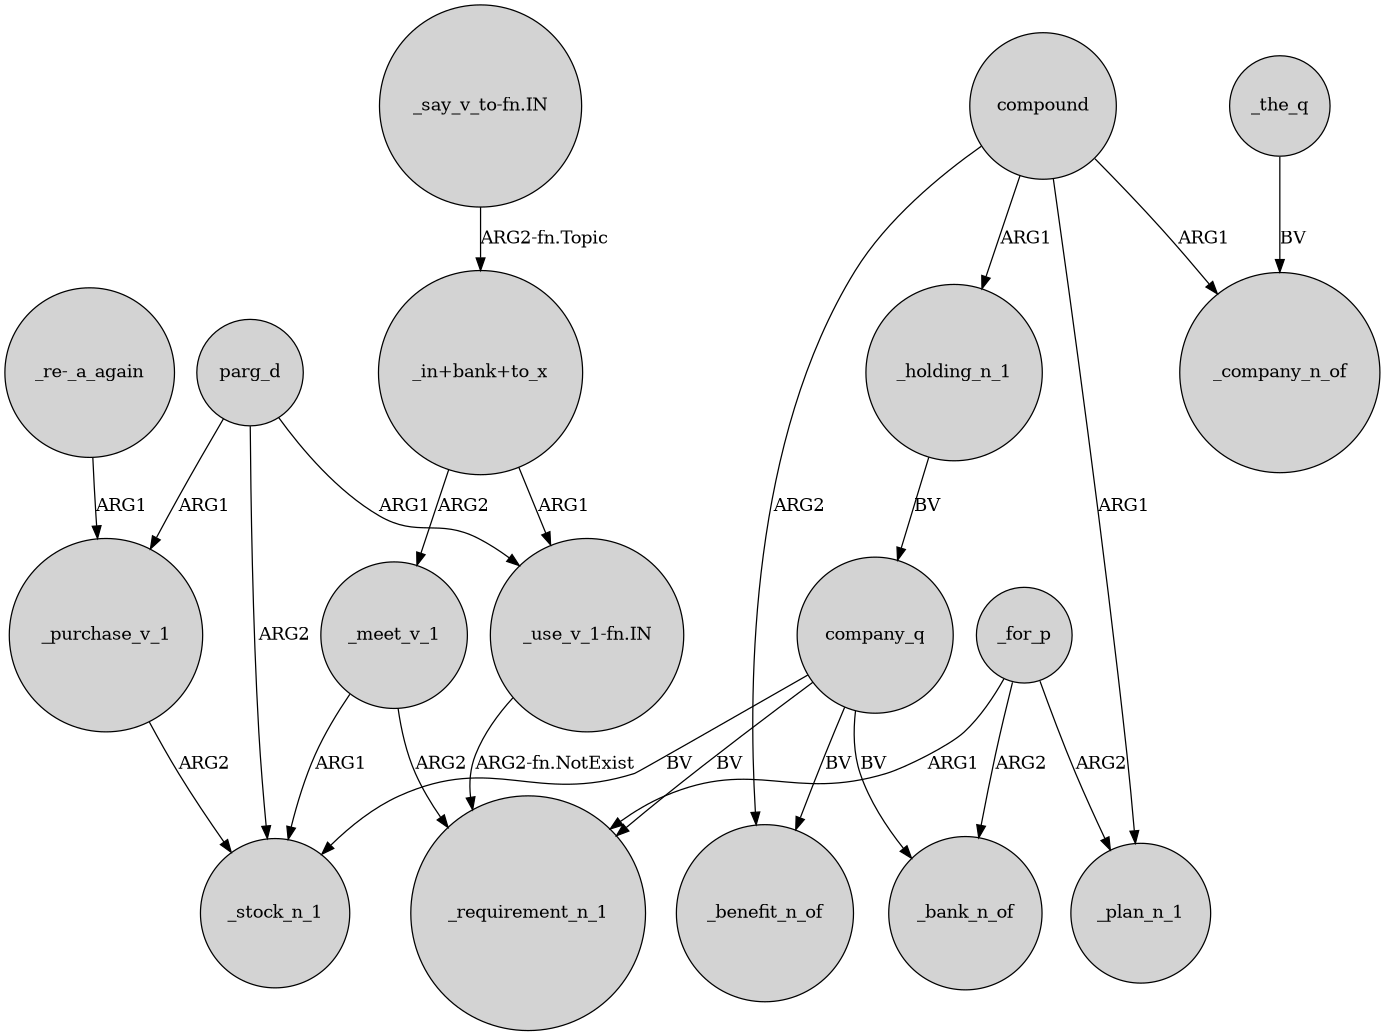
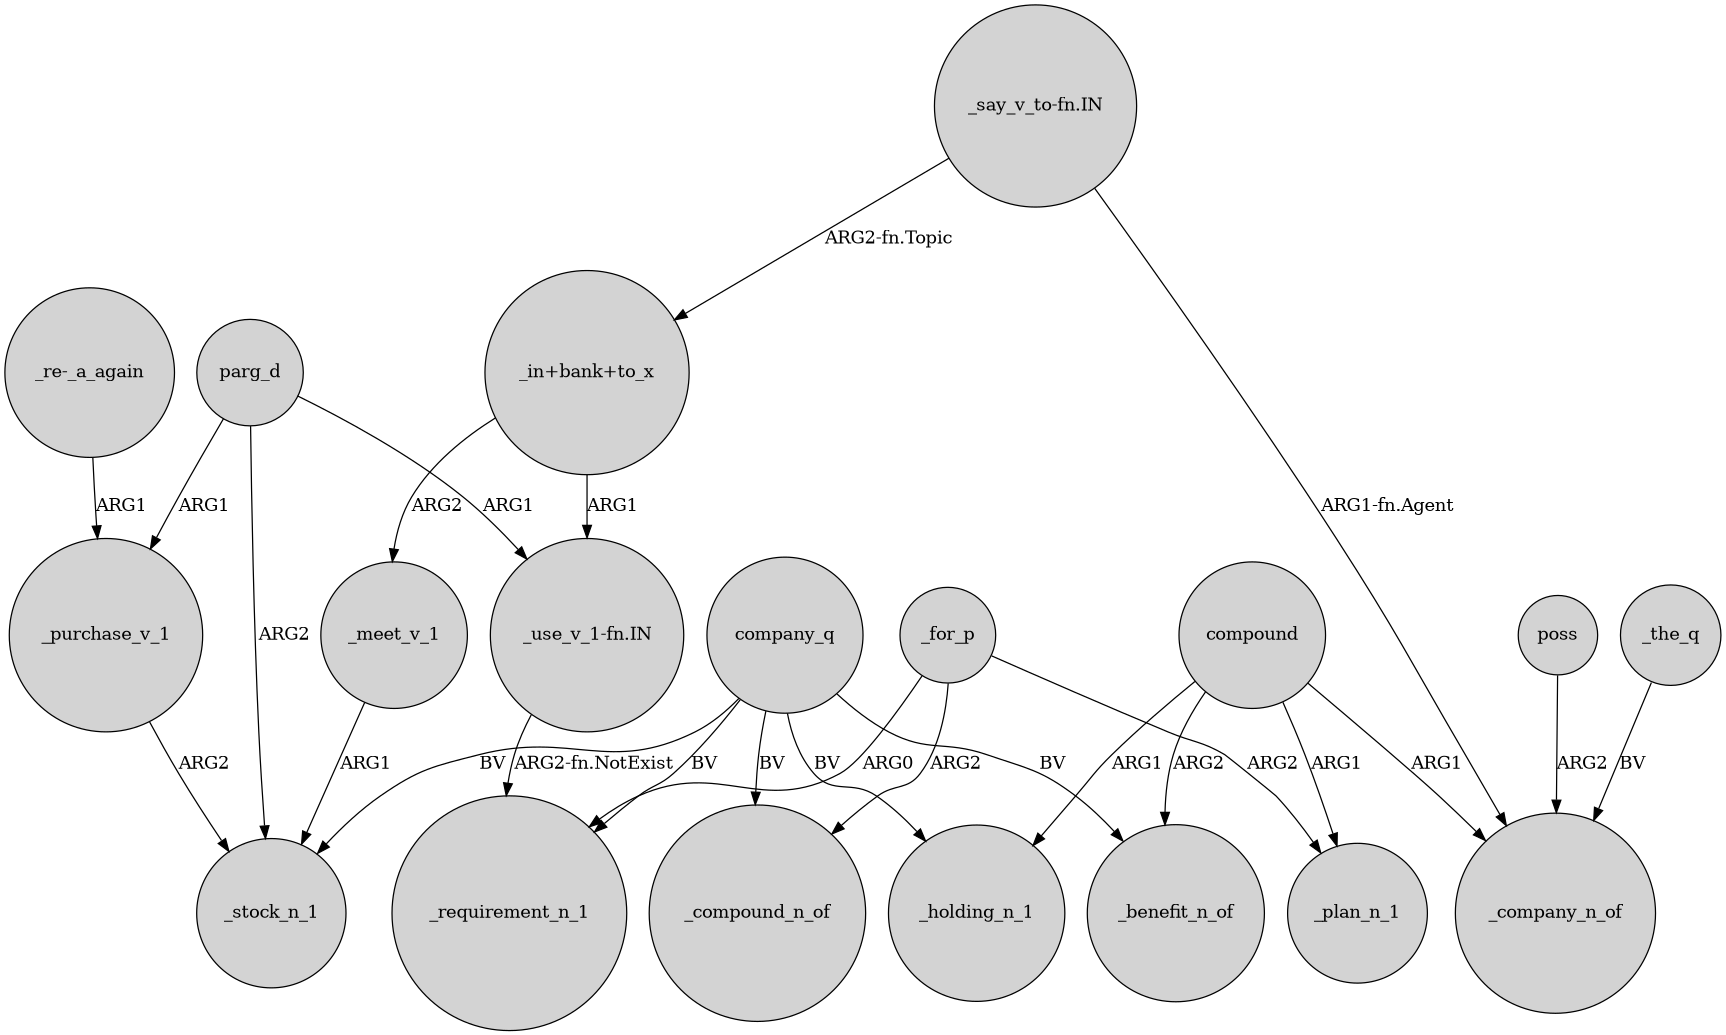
edge "_say_v_to-fn.IN" -> "_company_n_of": added, label "ARG1-fn.Agent"
edge "_holding_n_1" -> "company_q": reversed
node "poss": added
edge "_for_p" -> "_requirement_n_1": label "ARG1" -> "ARG0"
edge "_meet_v_1" -> "_requirement_n_1": removed, label "ARG2"
node "_bank_n_of": label "_bank_n_of" -> "_compound_n_of"
